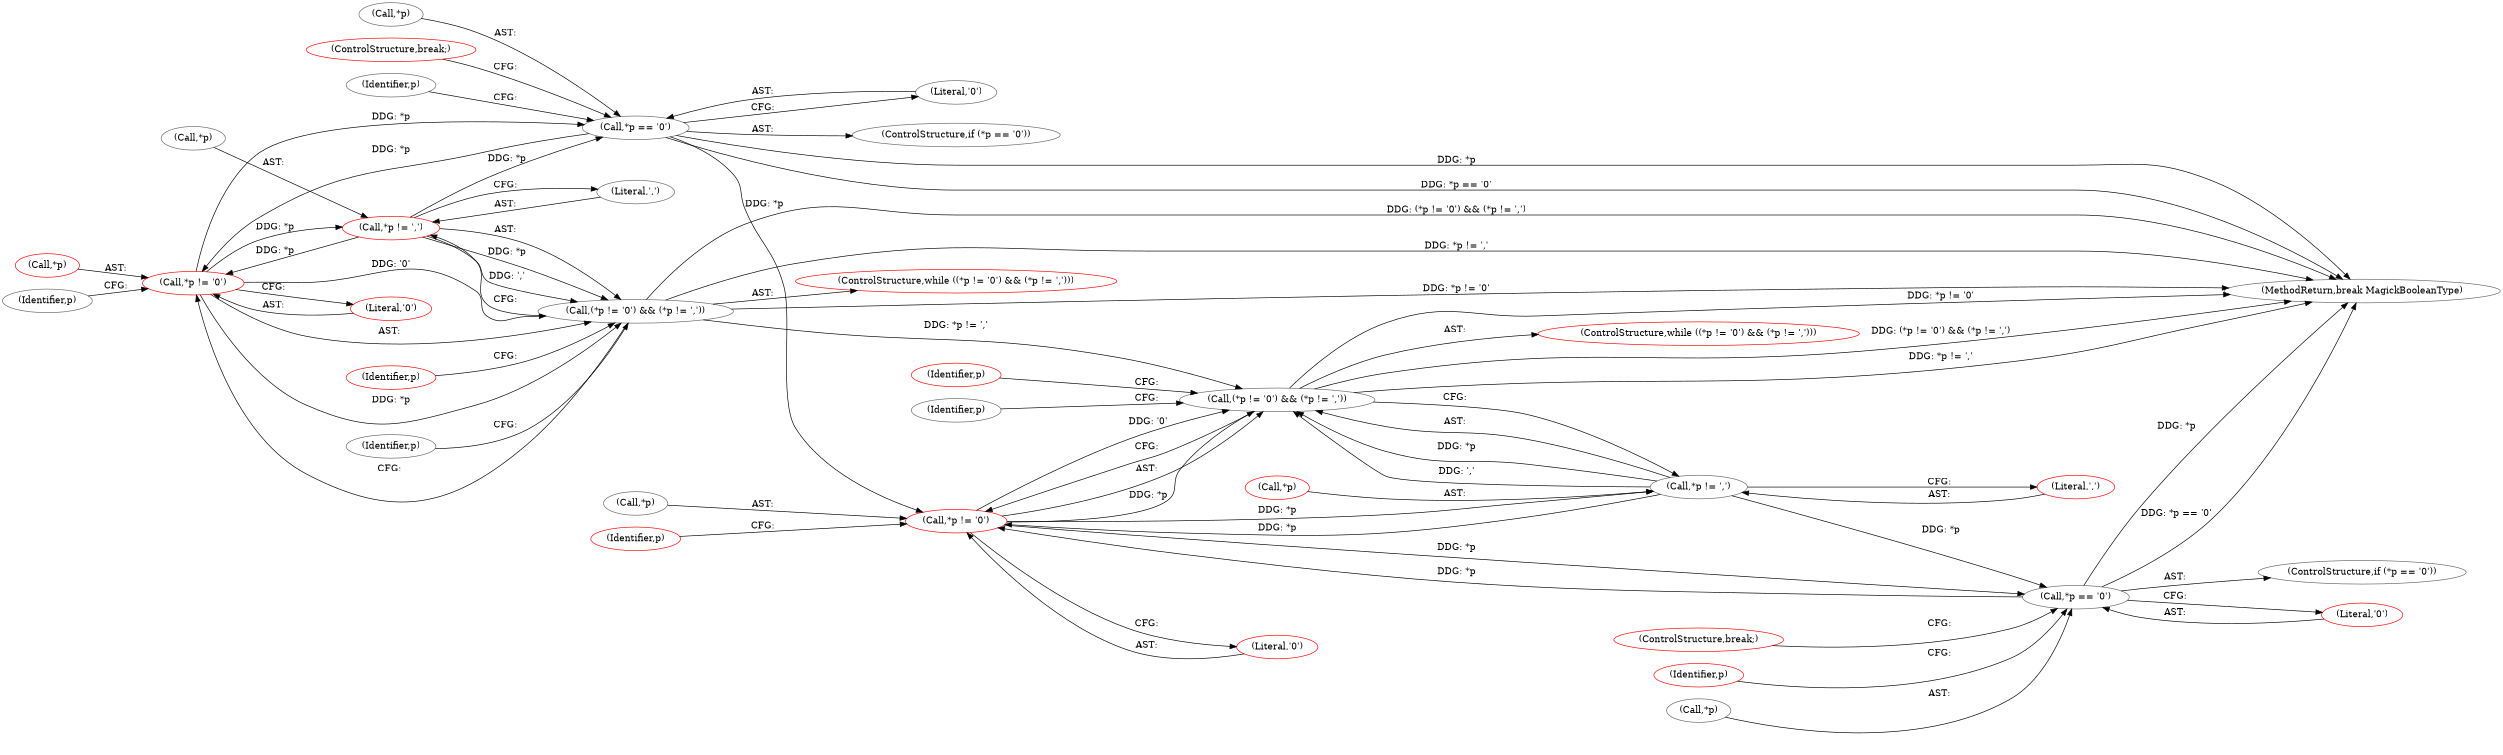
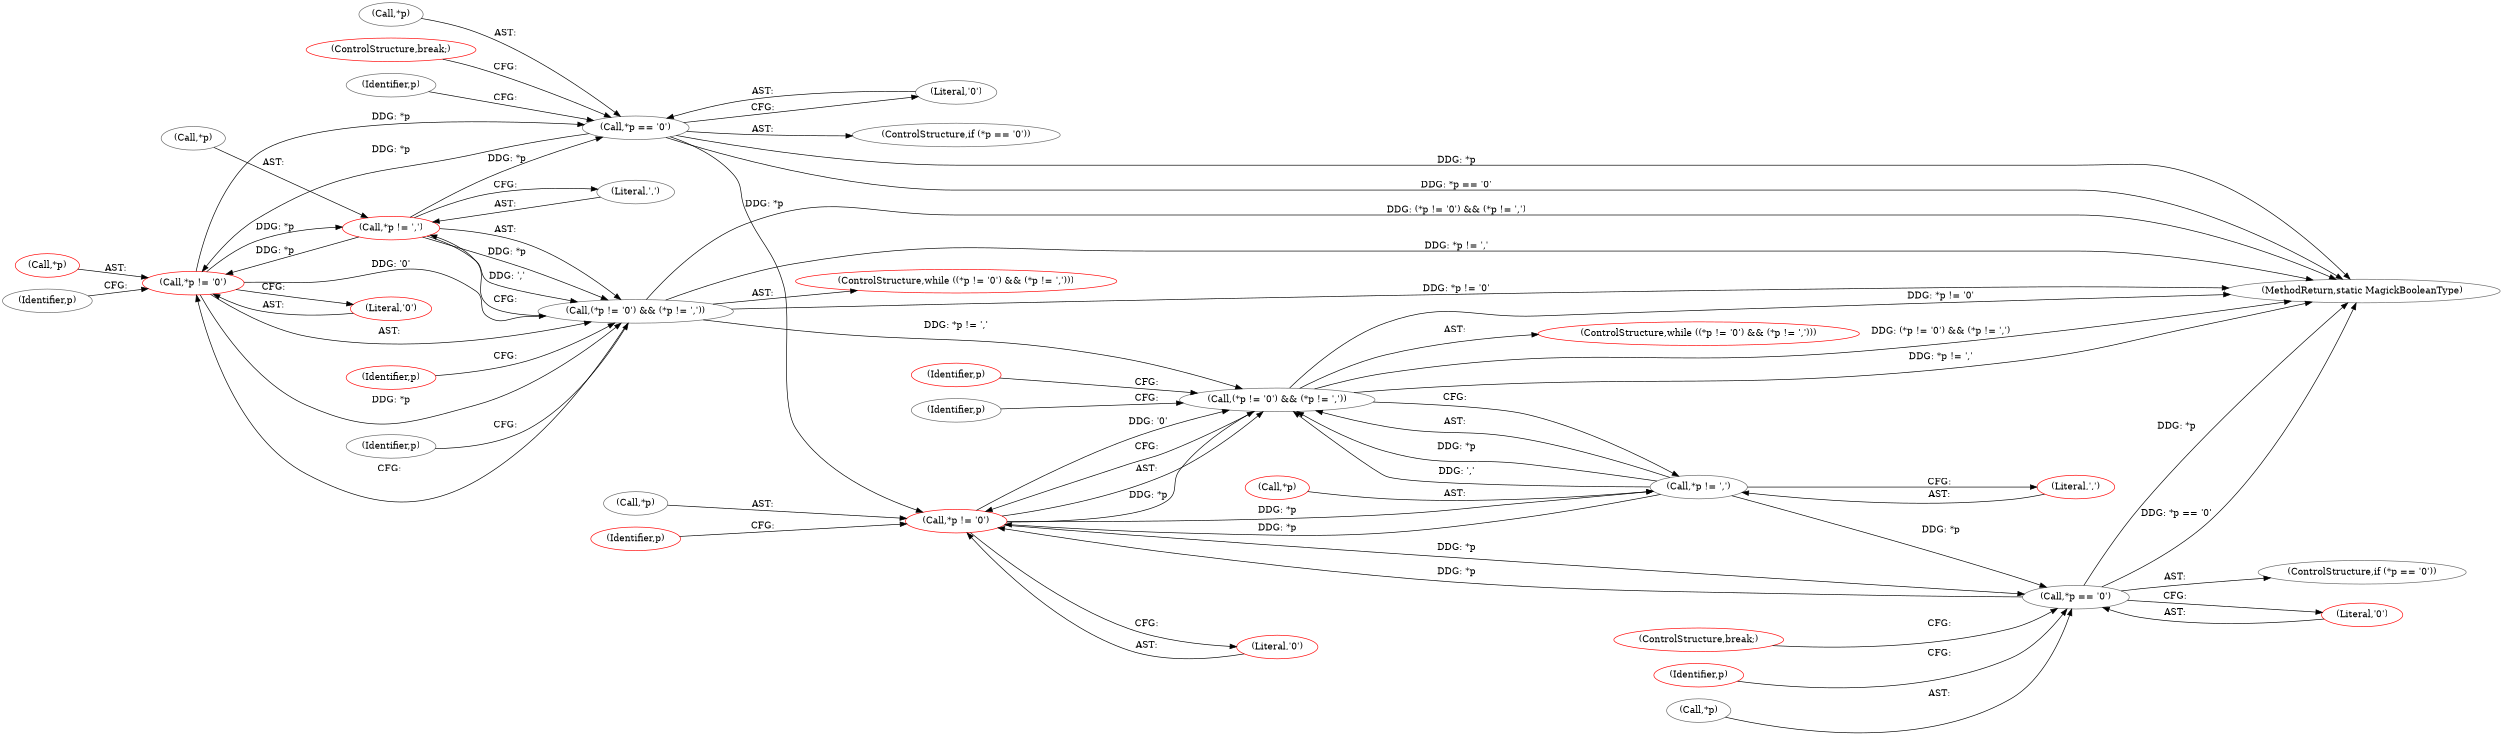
node "(MethodReturn,break MagickBooleanType)": label "(MethodReturn,break MagickBooleanType)" -> "(MethodReturn,static MagickBooleanType)"
